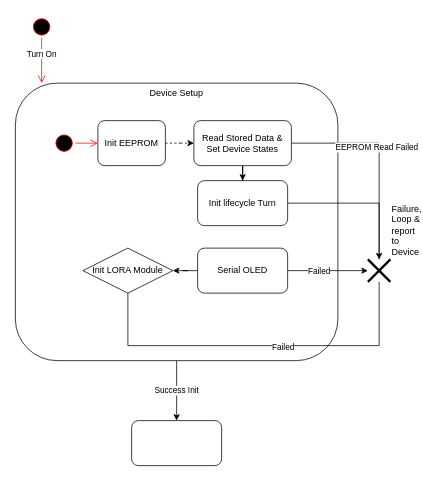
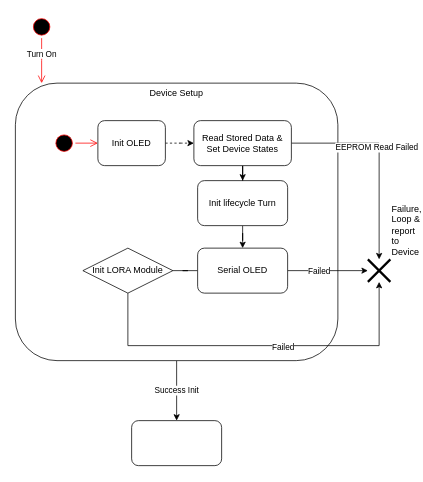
node "Init EEPROM": label "Init EEPROM" -> "Init OLED"
edge "Init lifecycle Turn" -> "Failure, Loop & report to Device": now "Init lifecycle Turn" -> "Serial OLED"
edge "Read Stored Data & Set Device States" -- "Failure, Loop & report to Device": arrowhead none -> classic
edge "Serial OLED" -> "Init LORA Module": arrowhead classic -> none
edge "Init LORA Module" -- "Failure, Loop & report to Device": arrowhead none -> classic
